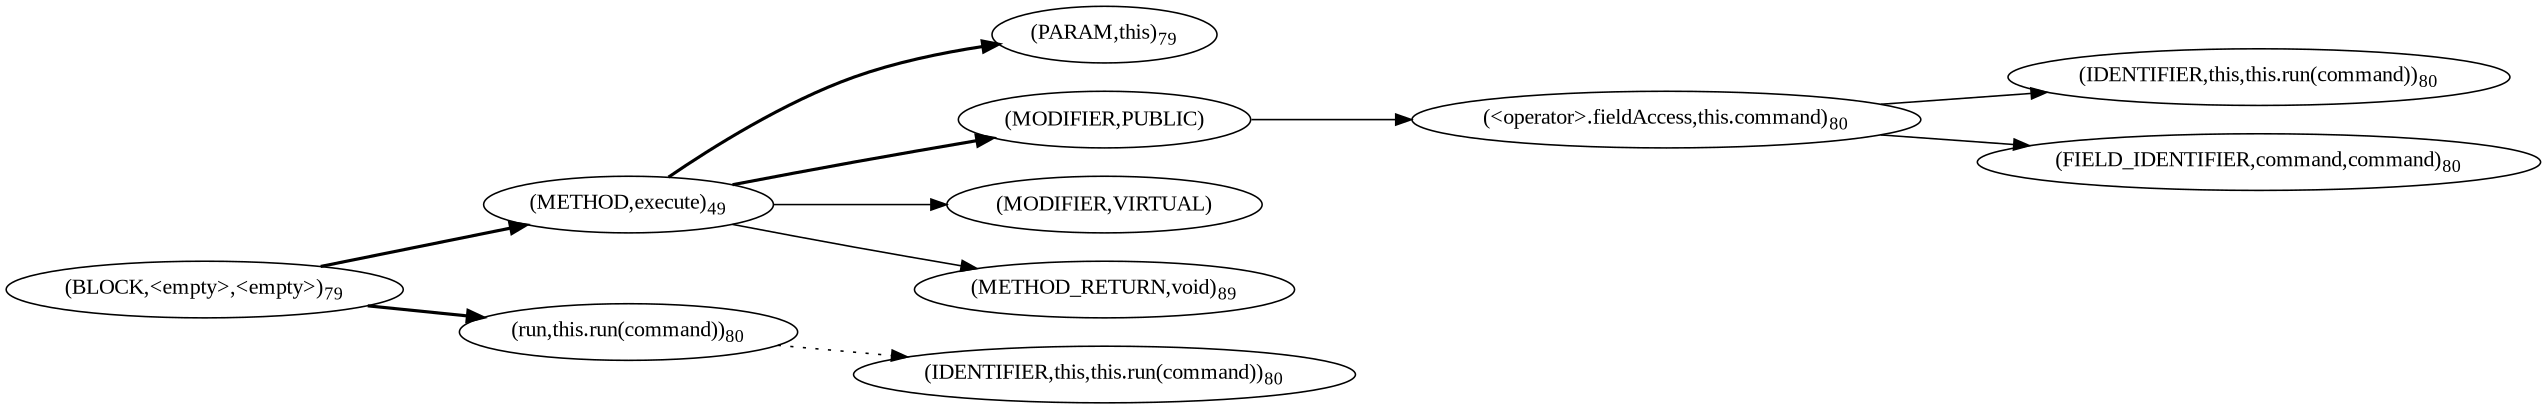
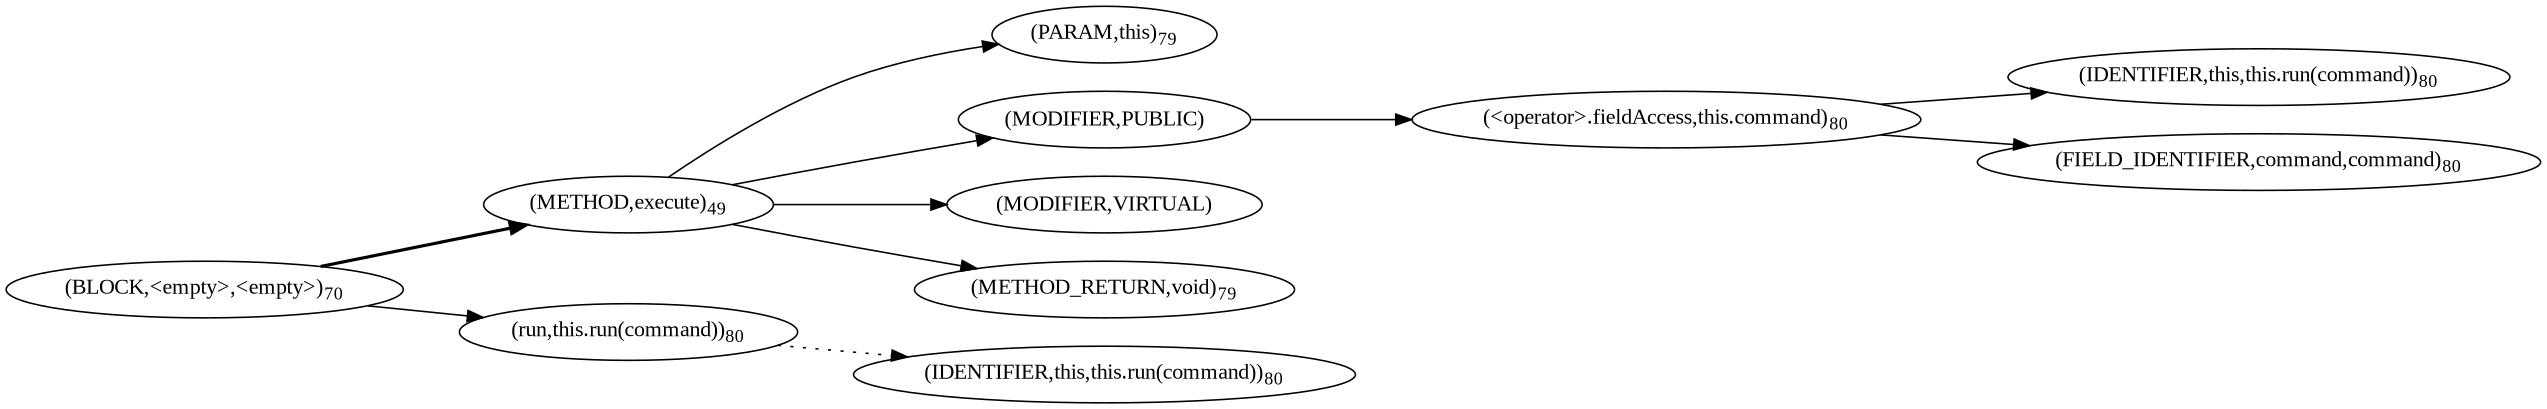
edge "(METHOD,execute)" -> "(PARAM,this)": style bold -> solid
edge "(METHOD,execute)" -> "(MODIFIER,PUBLIC)": style bold -> solid
node "(BLOCK,<empty>,<empty>)": text "79" -> "70"
node "(METHOD_RETURN,void)": text "89" -> "79"
edge "(BLOCK,<empty>,<empty>)" -> "(run,this.run(command))": style bold -> solid
